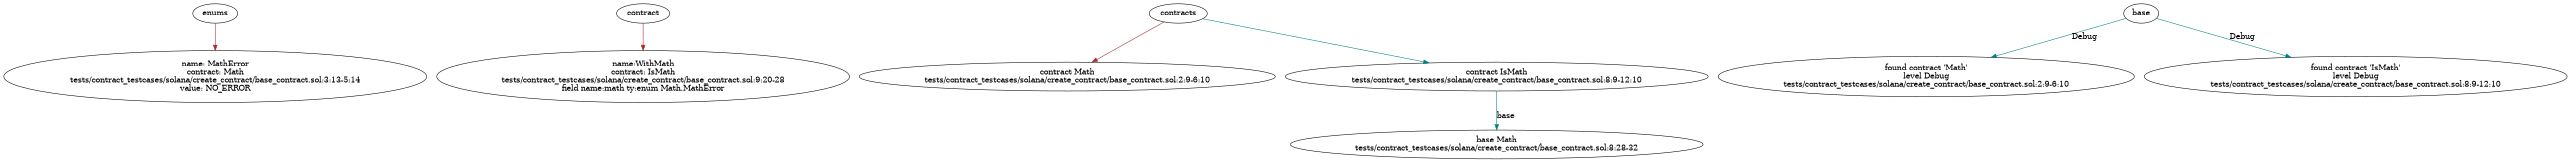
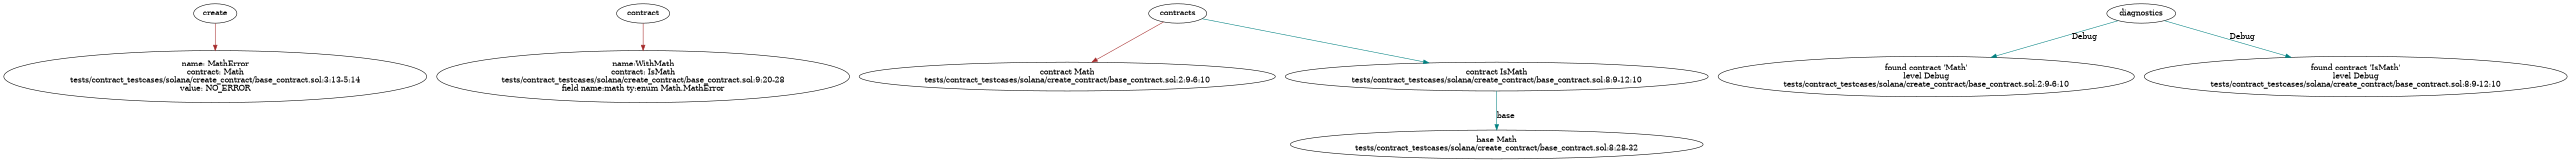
node "enums": label "enums" -> "create"
node "base": label "base" -> "diagnostics"
